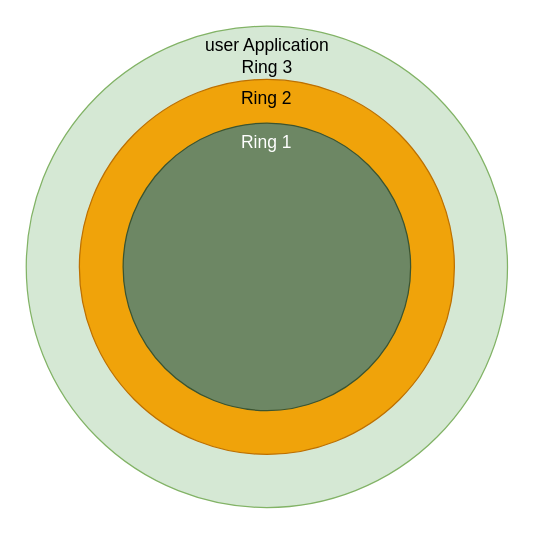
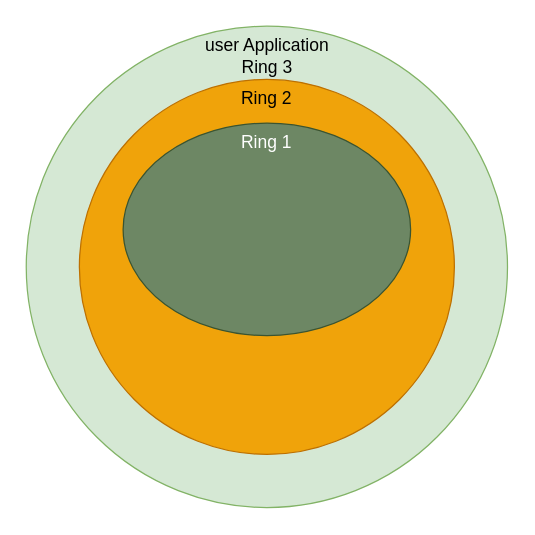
node "Ring 1": size 288x288 -> 288x213
